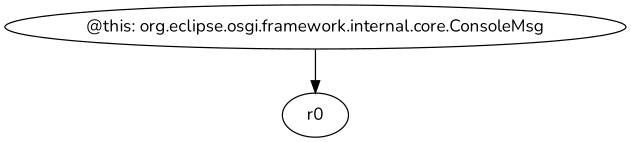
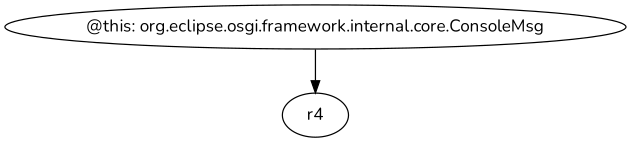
node "r0": label "r0" -> "r4"
